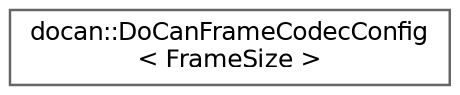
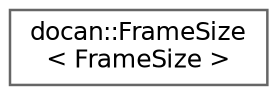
node "docan::DoCanFrameCodecConfig < FrameSize >": label "docan::DoCanFrameCodecConfig < FrameSize >" -> "docan::FrameSize < FrameSize >"
